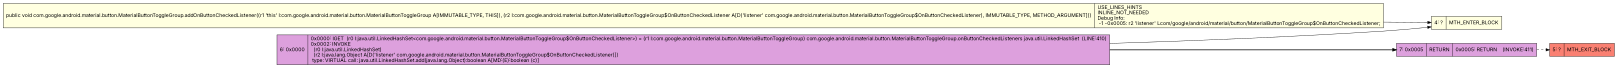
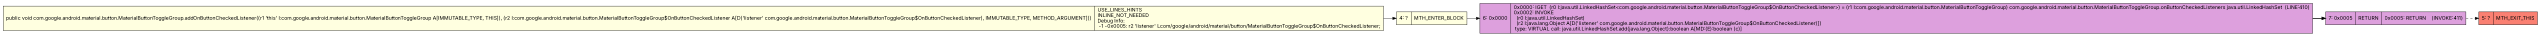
edge "6: 0x0000" -> "4: ?": reversed
node "5: ?": text "MTH_EXIT_BLOCK" -> "MTH_EXIT_THIS"
